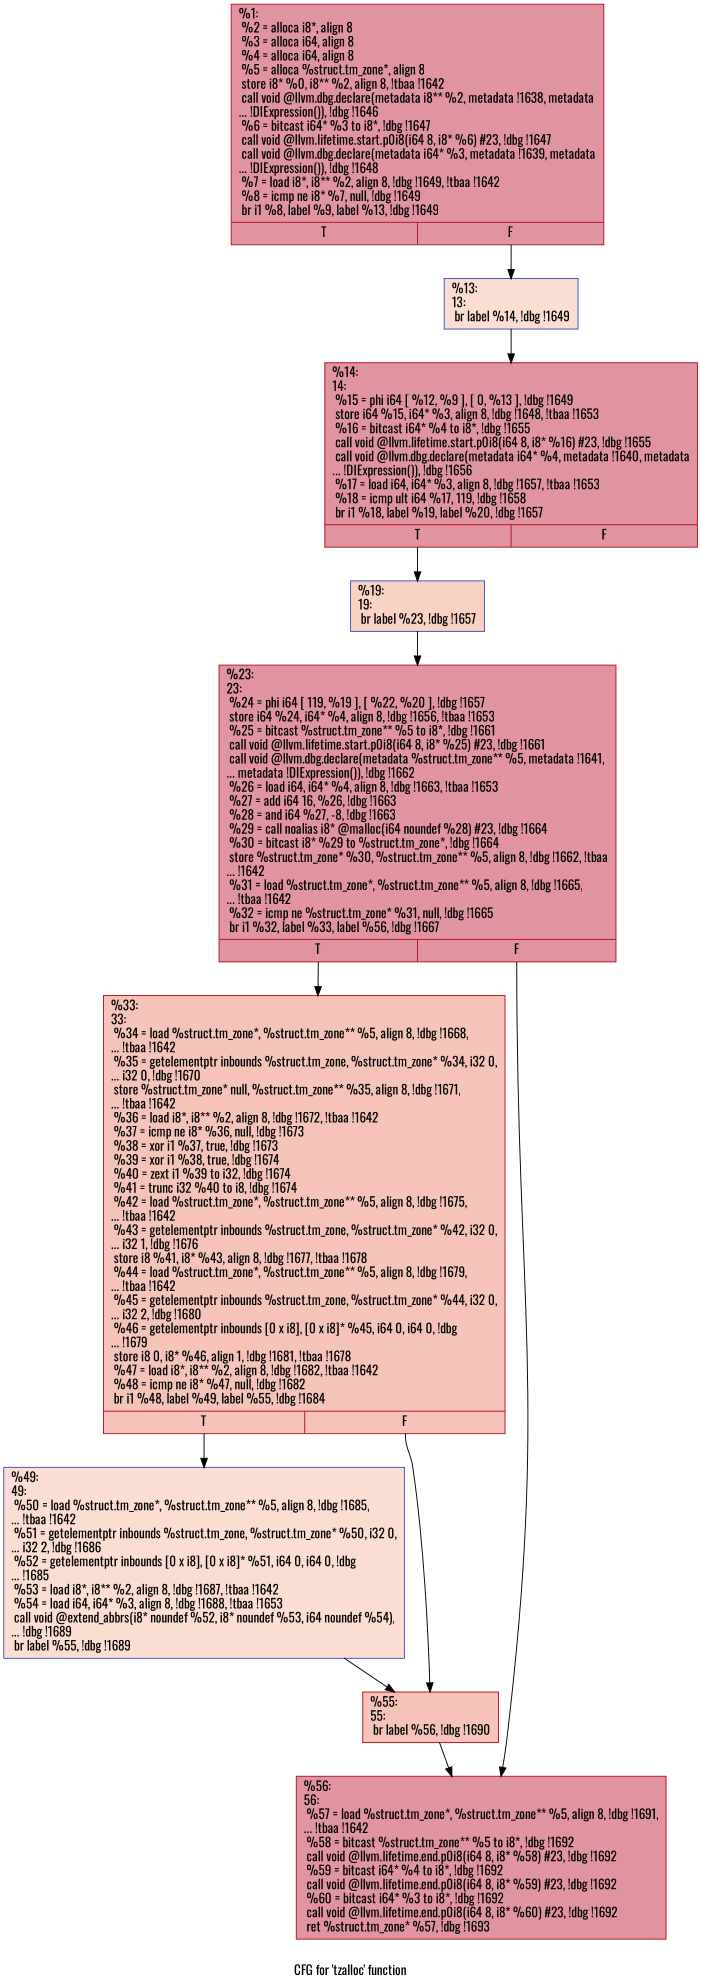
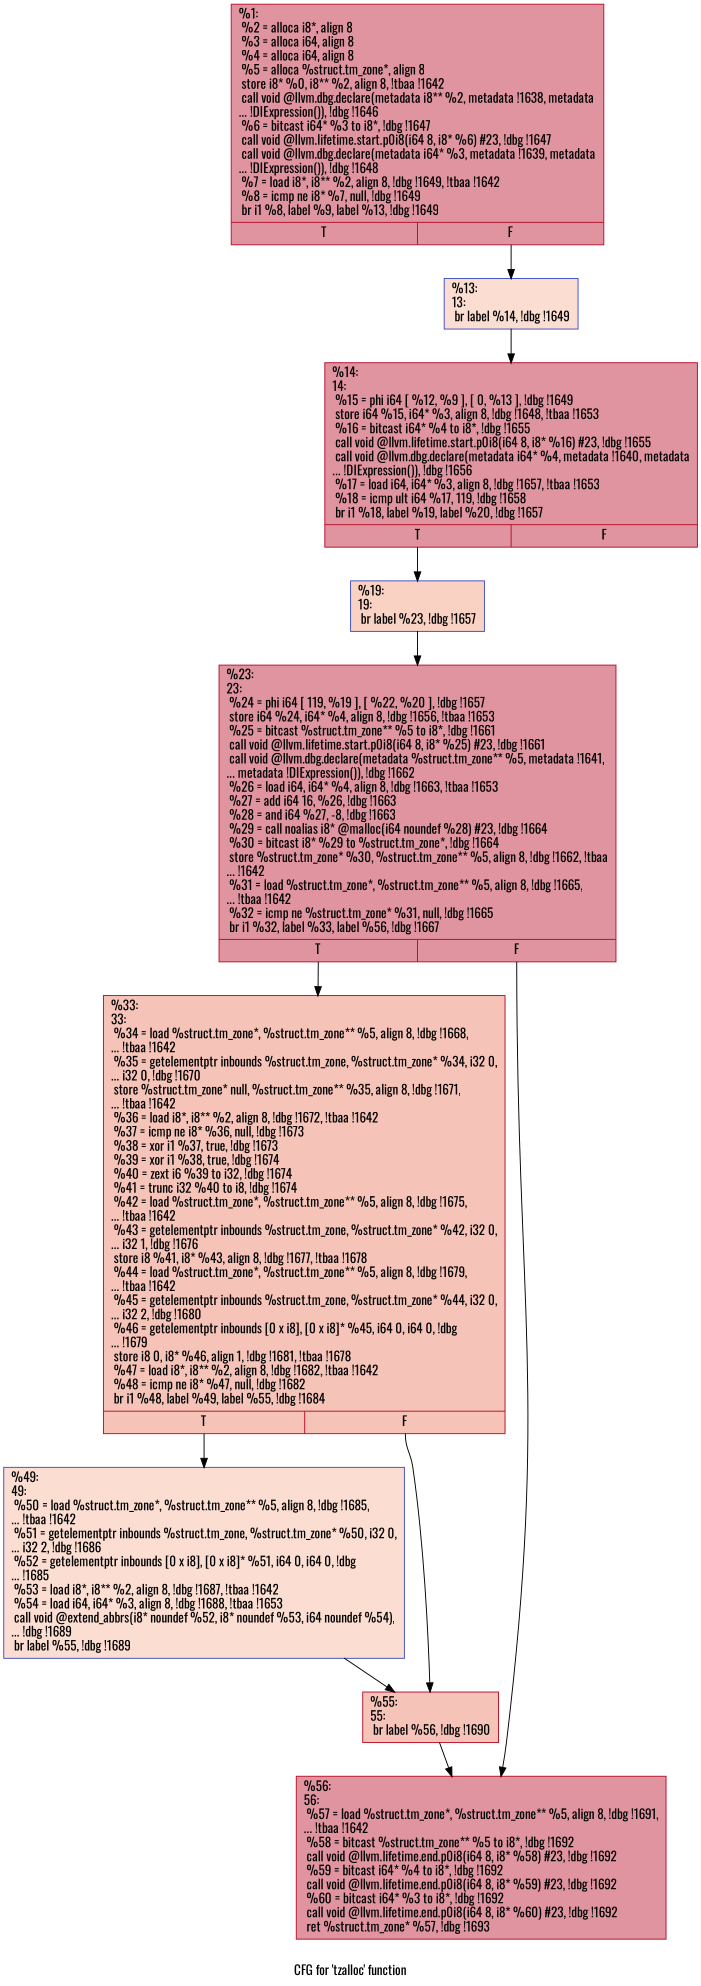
node "%33:": text "%40 = zext i1 %39 to i32, !dbg !1674" -> "%40 = zext i6 %39 to i32, !dbg !1674"
